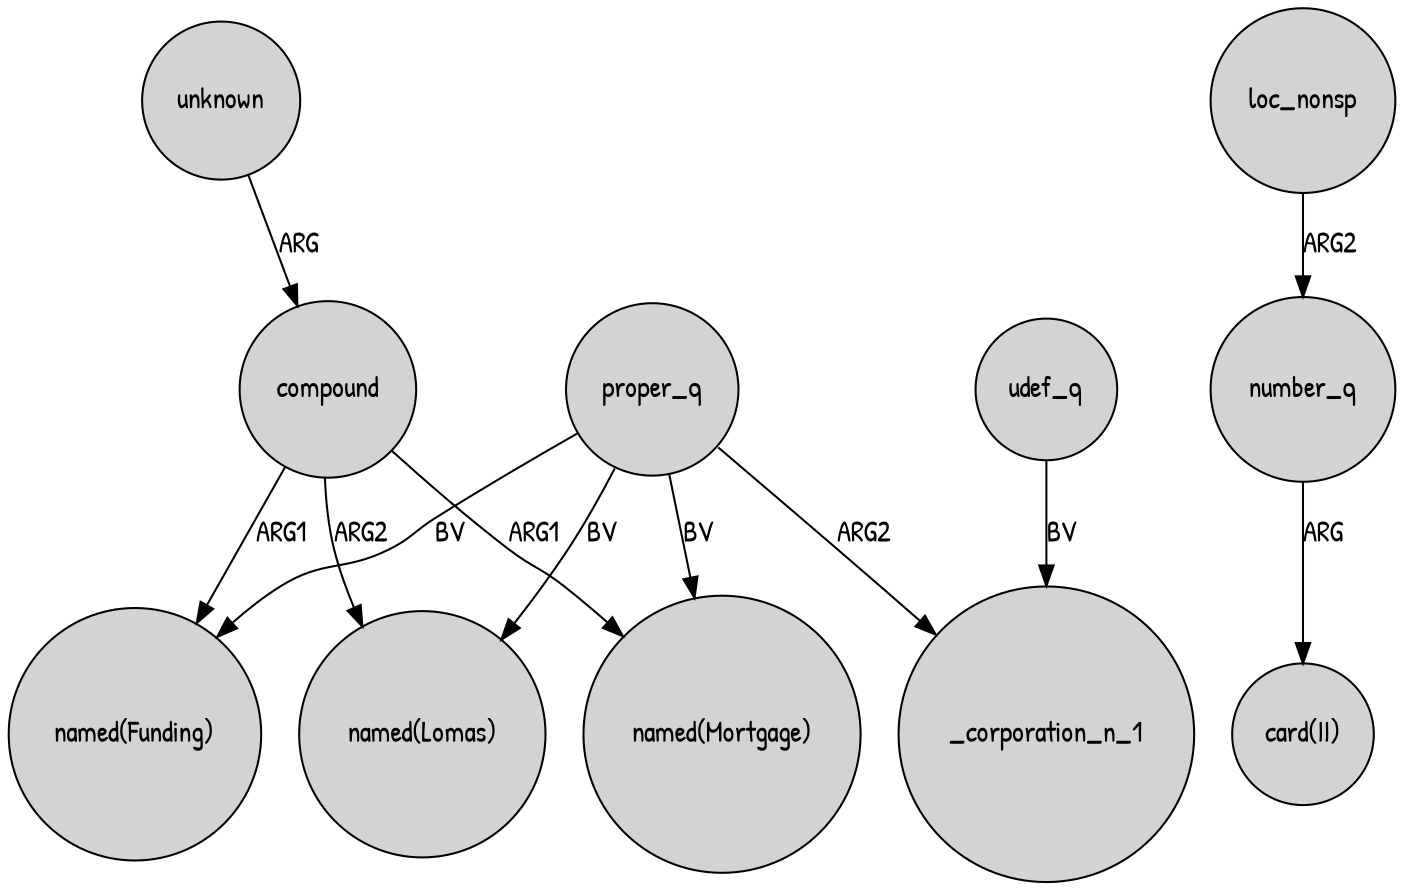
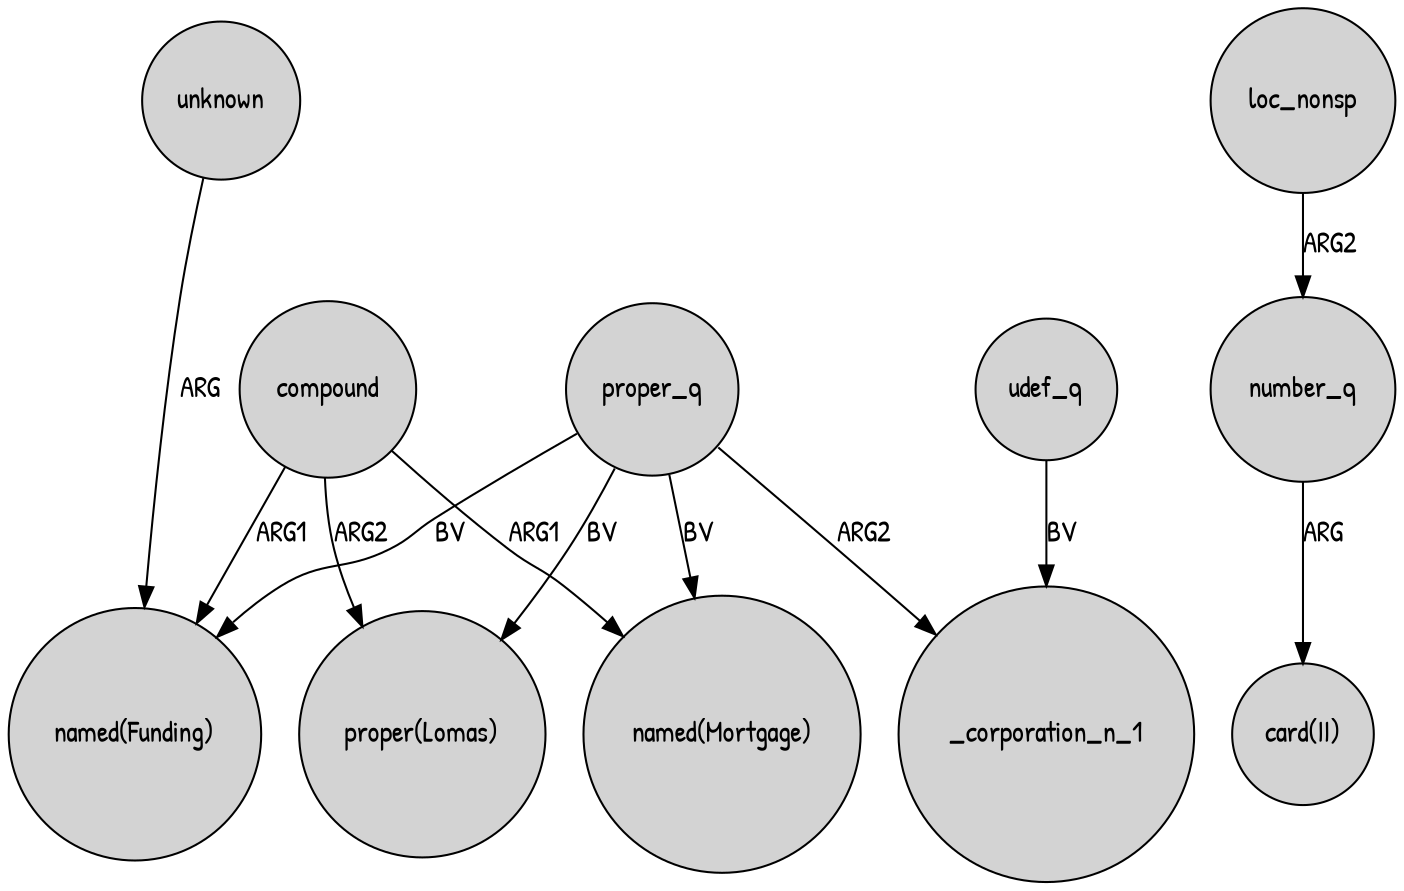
edge "unknown" -> "compound": now "unknown" -> "named(Funding)"
node "named(Lomas)": label "named(Lomas)" -> "proper(Lomas)"
